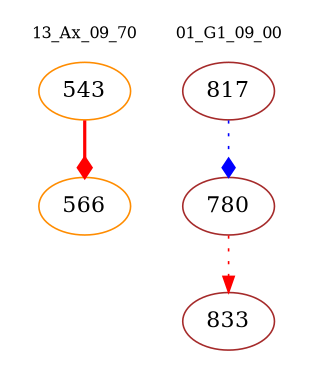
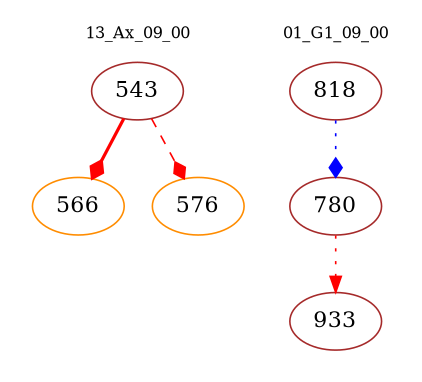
cluster "13_Ax_09_70": label "13_Ax_09_70" -> "13_Ax_09_00"
node "543": color darkorange -> brown
node "817": label "817" -> "818"
node "576": added
node "833": label "833" -> "933"
